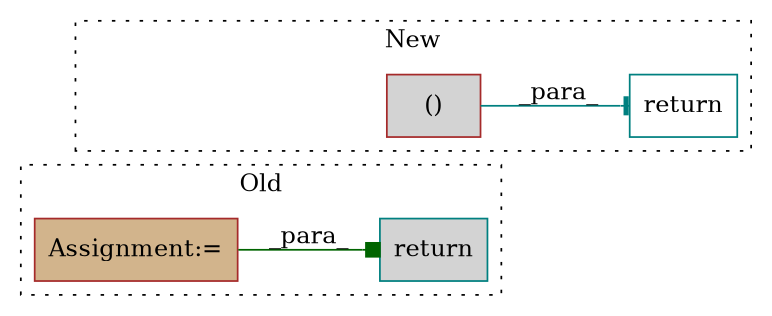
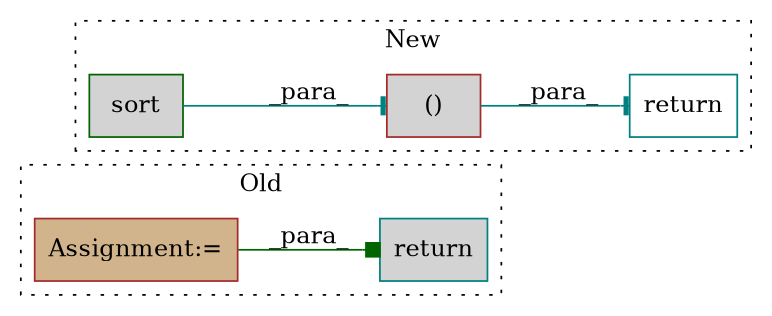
node "sort": added
